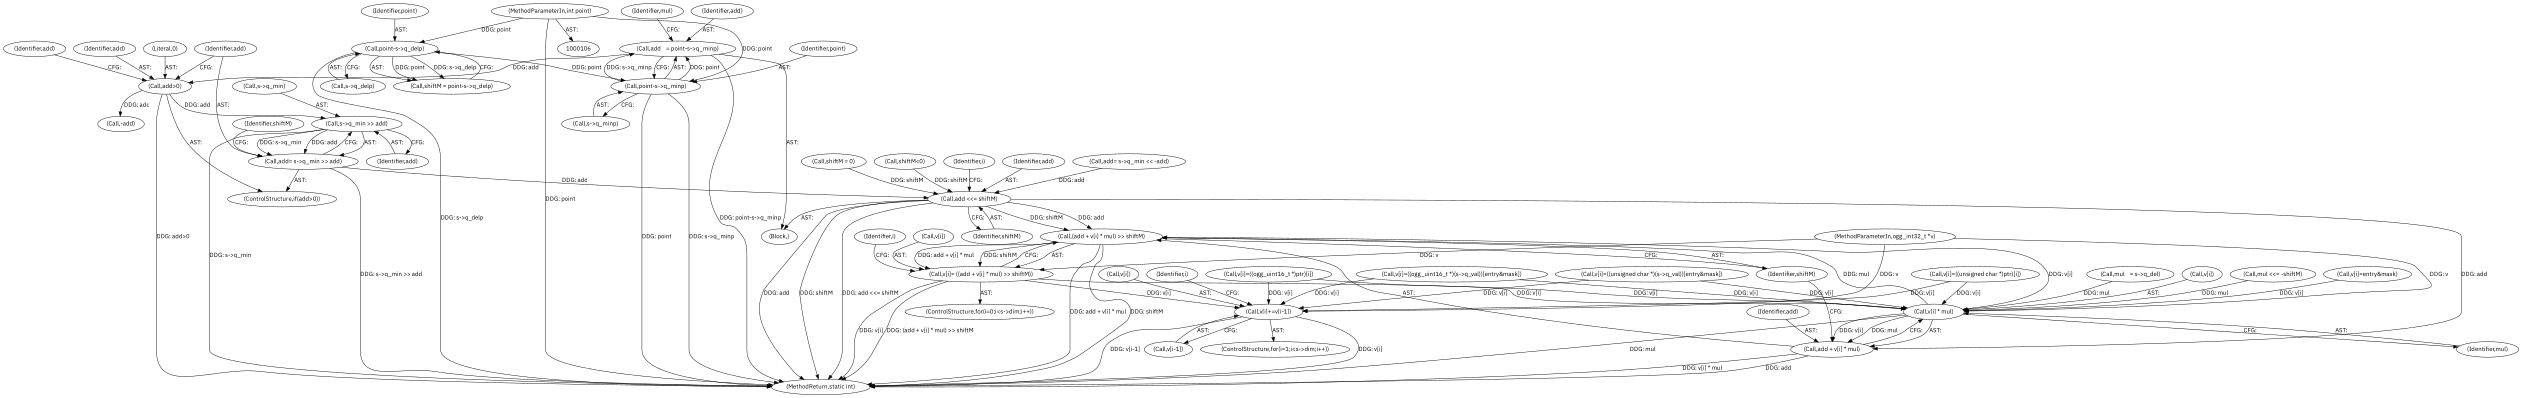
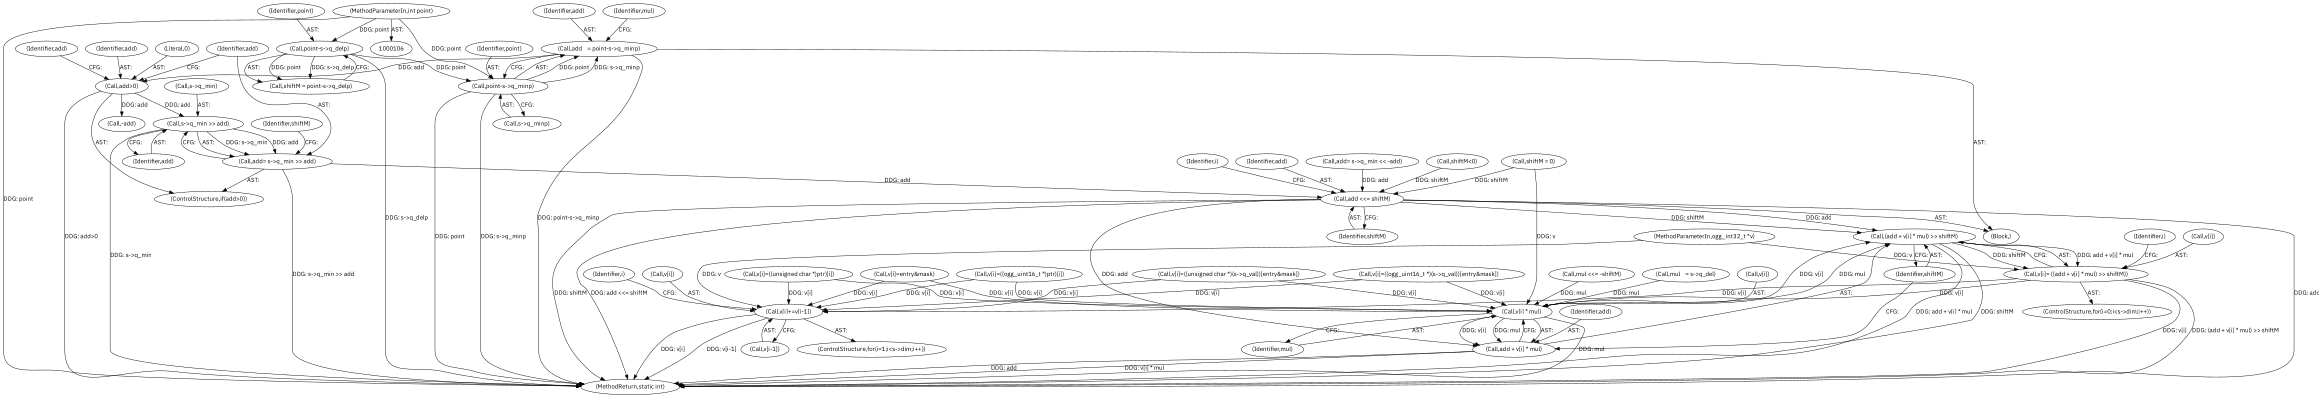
node "(Call,s->q_delp)": removed
edge "(MethodParameterIn,ogg_int32_t *v)" -> "(Call,v[i] * mul)": now "(Call,shiftM = 0)" -> "(Call,v[i] * mul)"
edge "(Call,v[i]=entry&mask)" -> "(Call,v[i]+=v[i-1])": added, label "DDG: v[i]"
